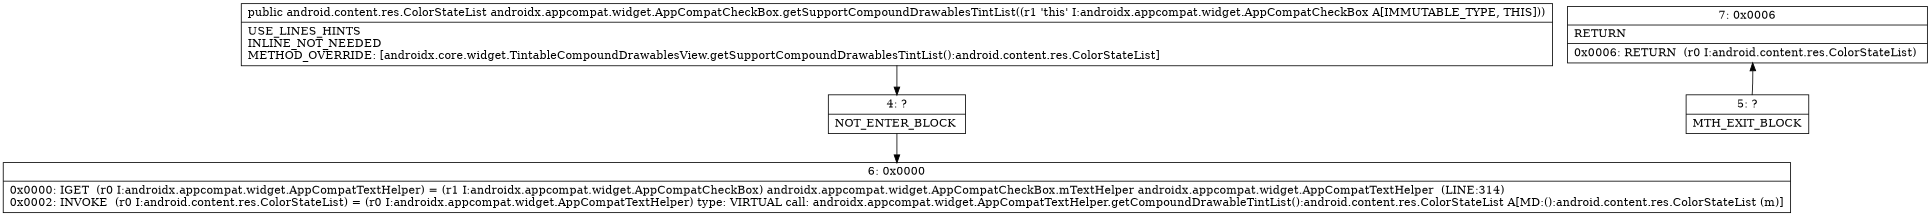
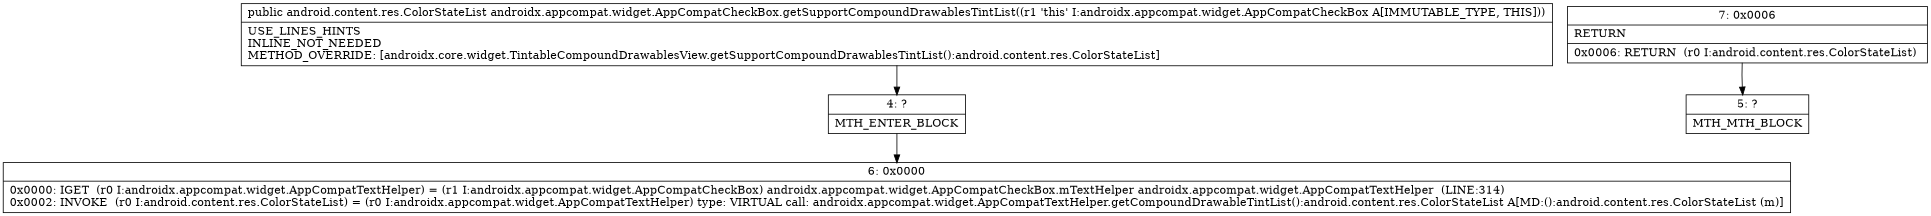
edge "5: ?" -> "7: 0x0006": reversed
node "4: ?": text "NOT_ENTER_BLOCK" -> "MTH_ENTER_BLOCK"
node "5: ?": text "MTH_EXIT_BLOCK" -> "MTH_MTH_BLOCK"
